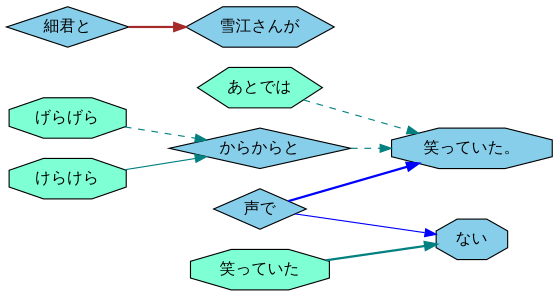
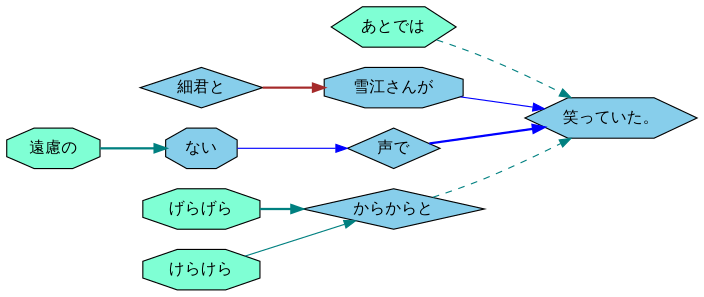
node "雪江さんが": shape hexagon -> octagon
edge "雪江さんが" -> "笑っていた。": added
edge "げらげら" -> "からからと": style dashed -> bold
node "笑っていた。": shape octagon -> hexagon
edge "声で" -> "ない": reversed
node "笑っていた": label "笑っていた" -> "遠慮の"
